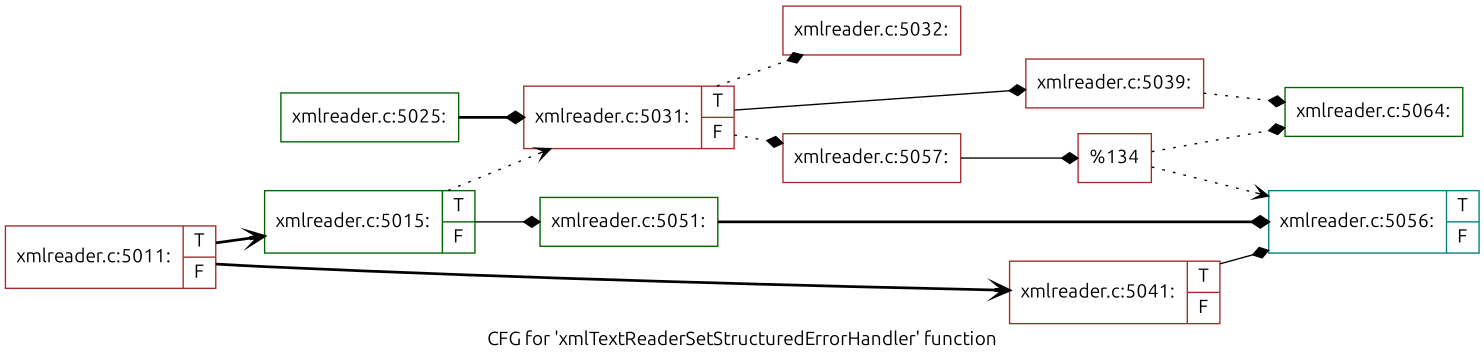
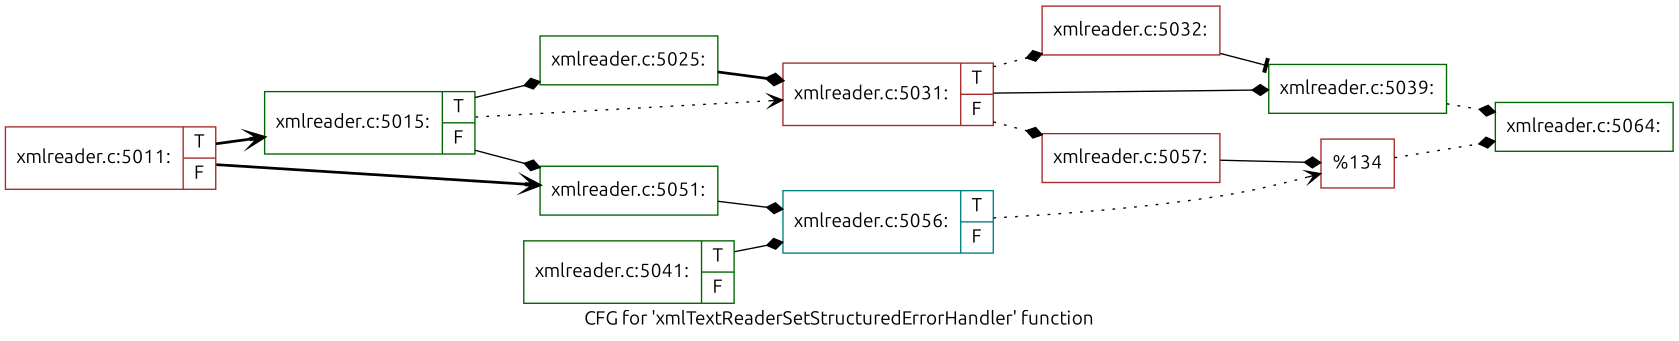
edge "xmlreader.c:5032:" -> "xmlreader.c:5039:": added
node "xmlreader.c:5039:": color brown -> darkgreen
edge "xmlreader.c:5015:" -> "xmlreader.c:5025:": added
edge "%134" -> "xmlreader.c:5056:": reversed
edge "xmlreader.c:5051:" -> "xmlreader.c:5056:": style bold -> solid
edge "xmlreader.c:5011:" -> "xmlreader.c:5041:": now "xmlreader.c:5011:" -> "xmlreader.c:5051:"
node "xmlreader.c:5041:": color brown -> darkgreen
